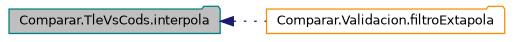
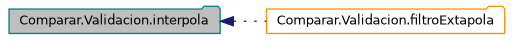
node "Comparar.TleVsCods.interpola": label "Comparar.TleVsCods.interpola" -> "Comparar.Validacion.interpola"
